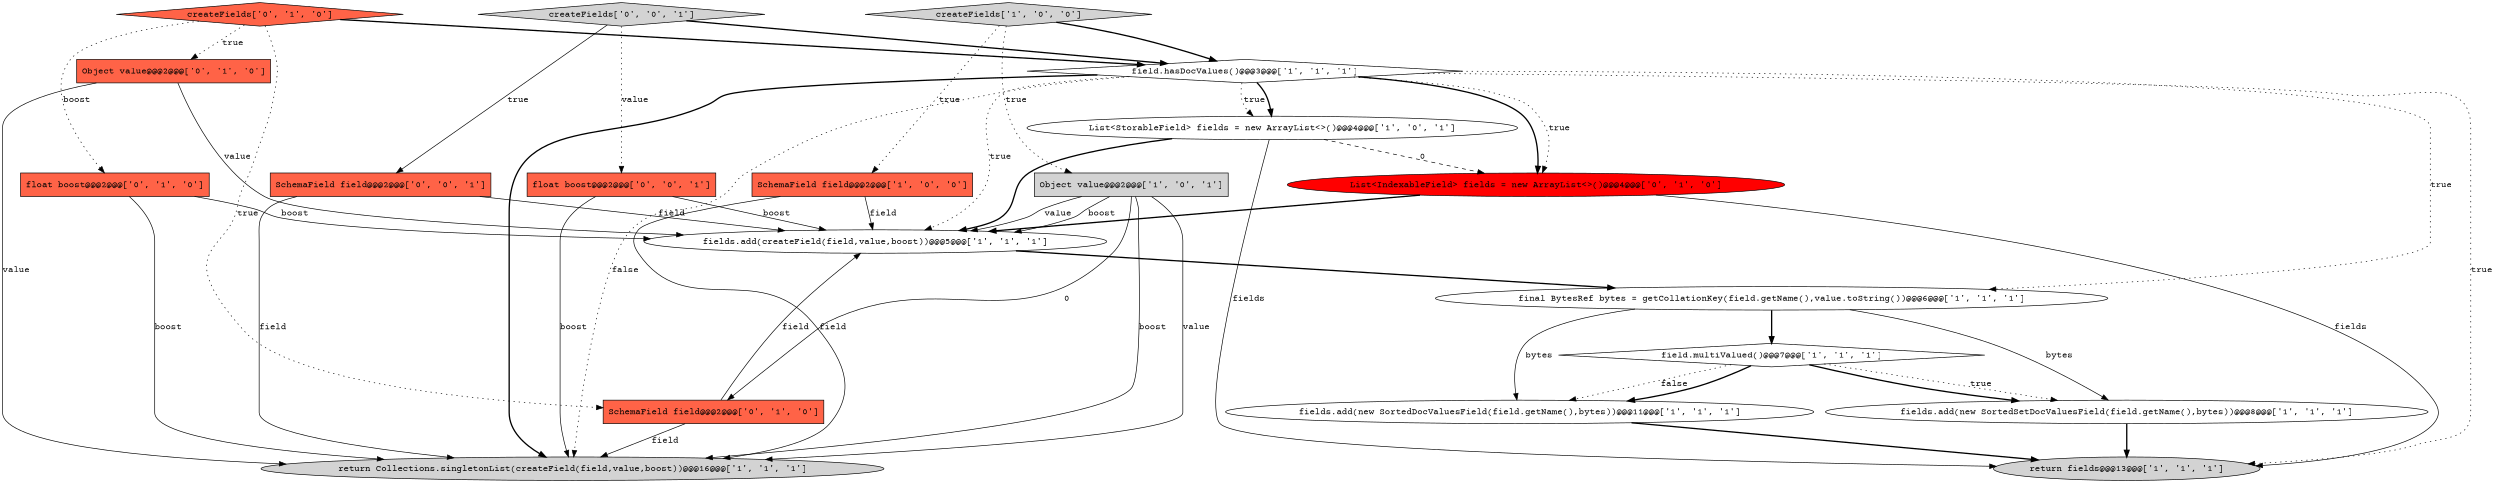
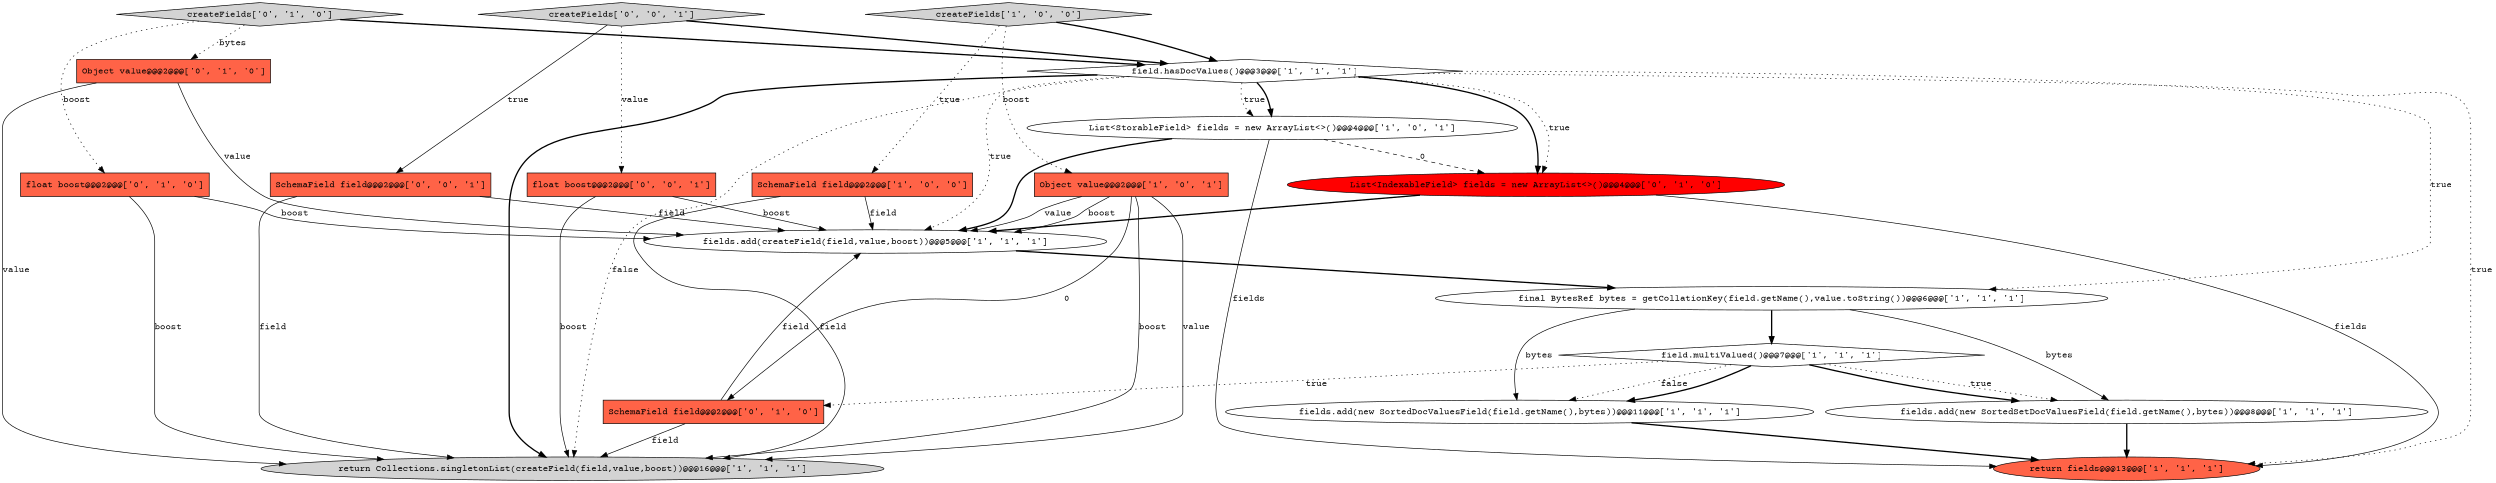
node "createFields['0', '1', '0']": fillcolor tomato -> lightgray
edge "createFields['0', '1', '0']" -> "Object value@@@2@@@['0', '1', '0']": label "true" -> "bytes"
edge "createFields['1', '0', '0']" -> "Object value@@@2@@@['1', '0', '1']": label "true" -> "boost"
node "Object value@@@2@@@['1', '0', '1']": fillcolor lightgray -> tomato
edge "createFields['0', '1', '0']" -> "SchemaField field@@@2@@@['0', '1', '0']": now "field.multiValued()@@@7@@@['1', '1', '1']" -> "SchemaField field@@@2@@@['0', '1', '0']"
node "return fields@@@13@@@['1', '1', '1']": fillcolor lightgray -> tomato
